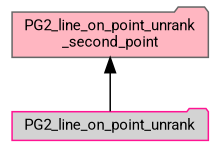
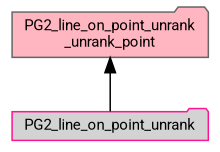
node "PG2_line_on_point_unrank _second_point": label "PG2_line_on_point_unrank _second_point" -> "PG2_line_on_point_unrank _unrank_point"
